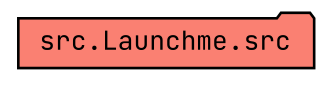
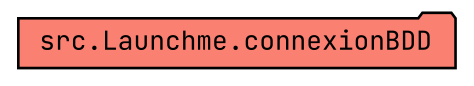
node "src.Launchme.src": label "src.Launchme.src" -> "src.Launchme.connexionBDD"
